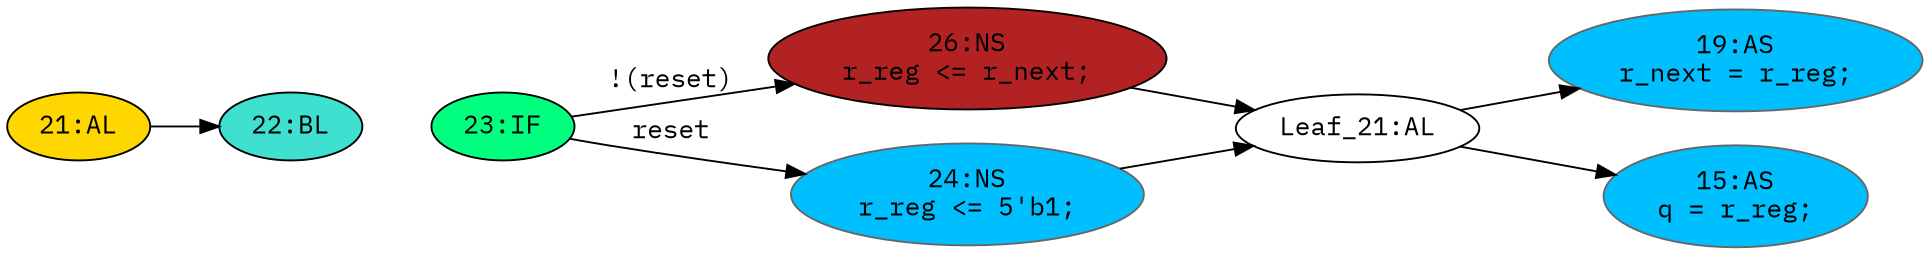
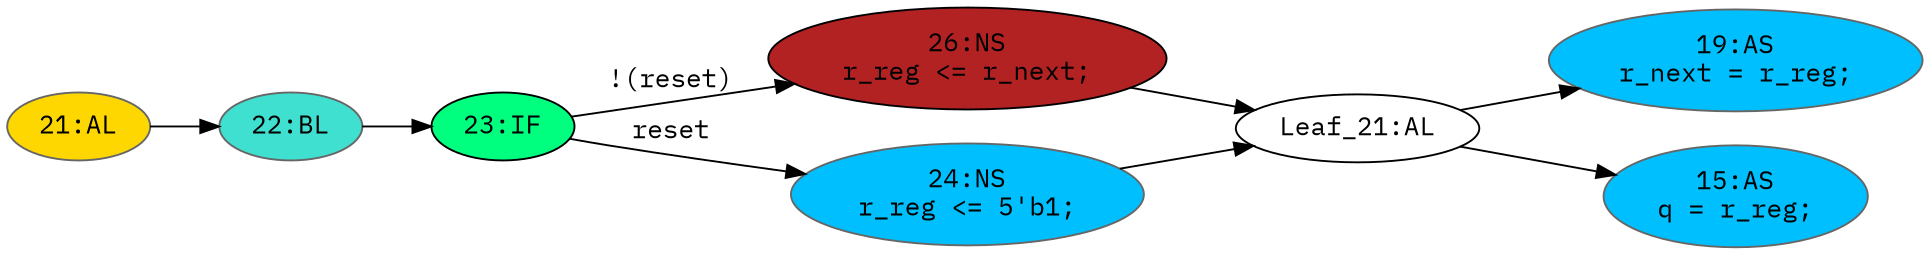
node "21:AL": color black -> gray40
node "22:BL": color black -> gray40
edge "22:BL" -> "23:IF": added
